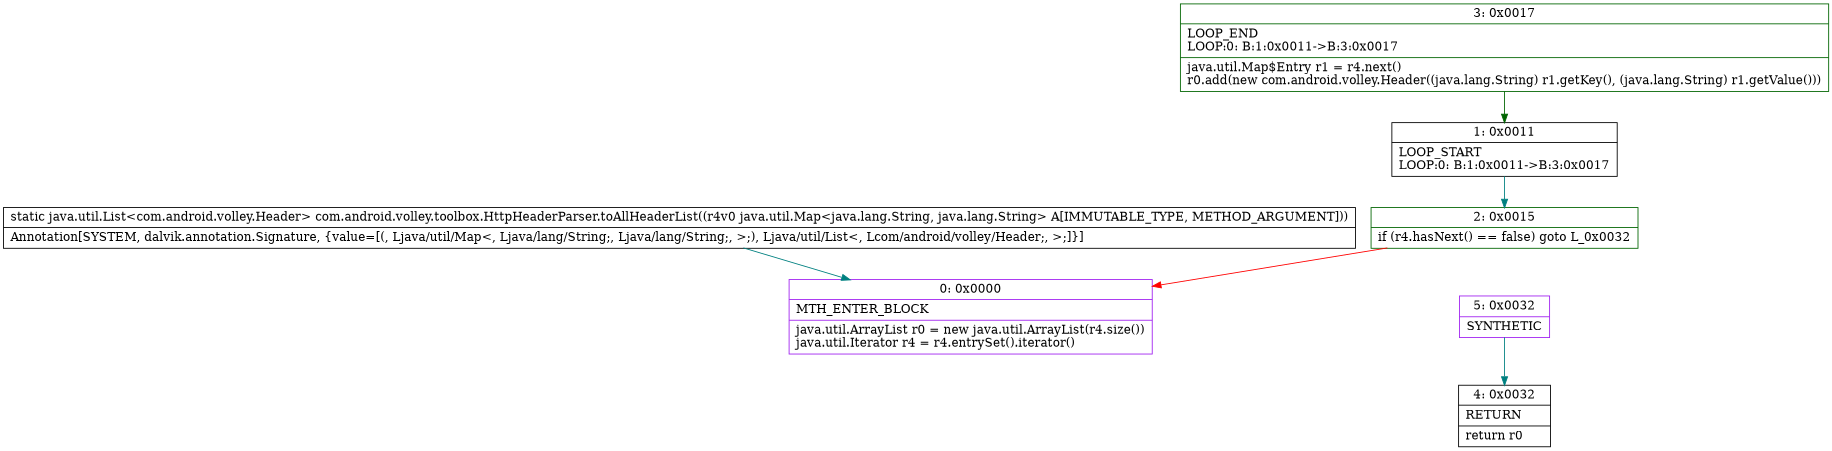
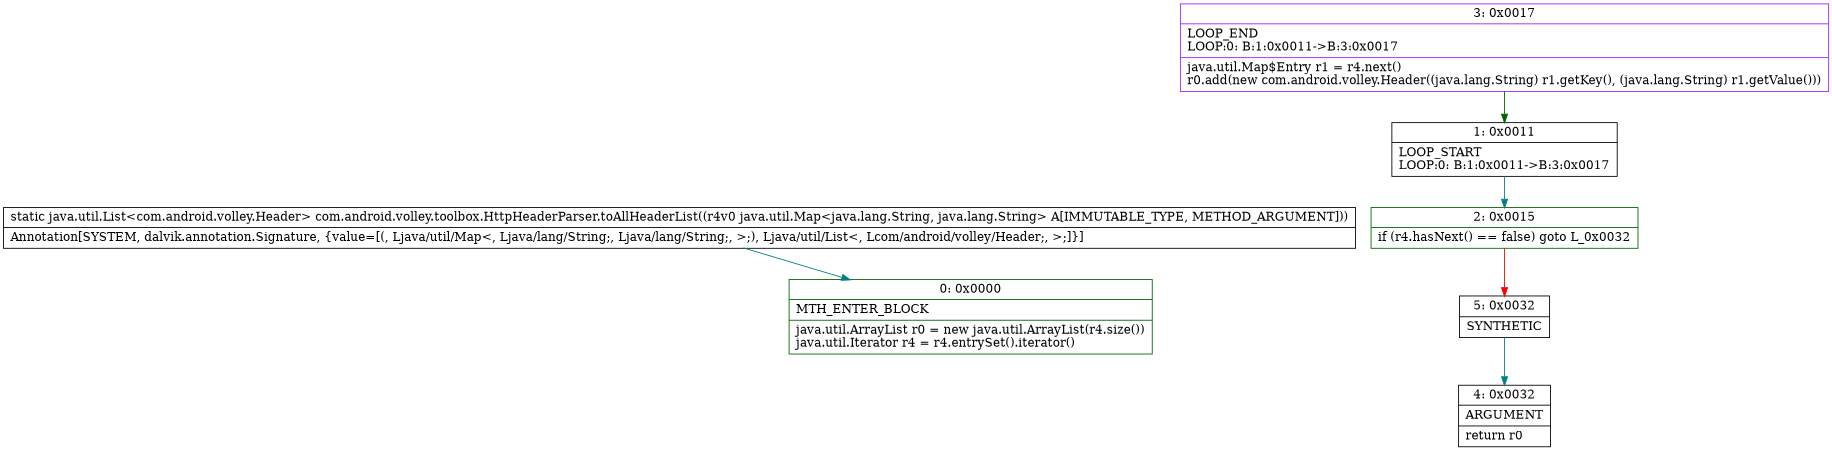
node "3: 0x0017": color darkgreen -> purple
edge "2: 0x0015" -> "0: 0x0000": now "2: 0x0015" -> "5: 0x0032"
node "0: 0x0000": color purple -> darkgreen
node "5: 0x0032": color purple -> black
node "4: 0x0032": text "RETURN" -> "ARGUMENT"
